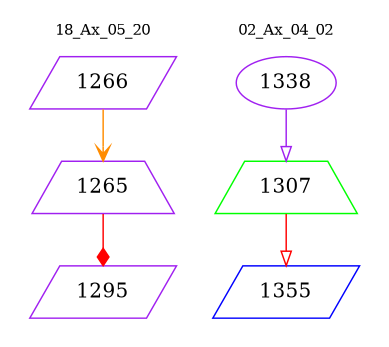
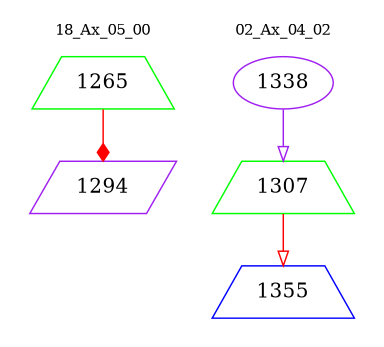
cluster "18_Ax_05_20": label "18_Ax_05_20" -> "18_Ax_05_00"
node "1266": removed
node "1265": color purple -> green
node "1295": label "1295" -> "1294"
node "1355": shape parallelogram -> trapezium
